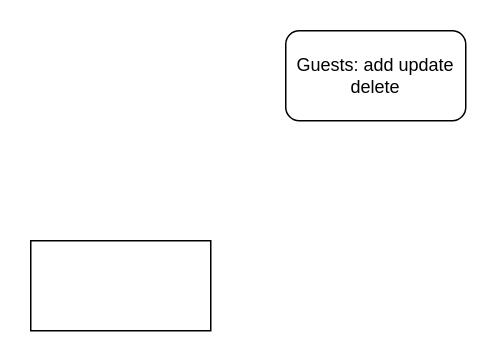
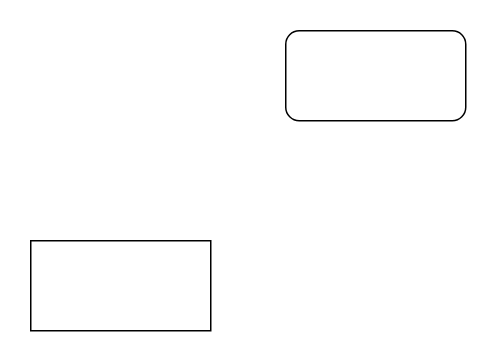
node "Guests: add update delete": removed
